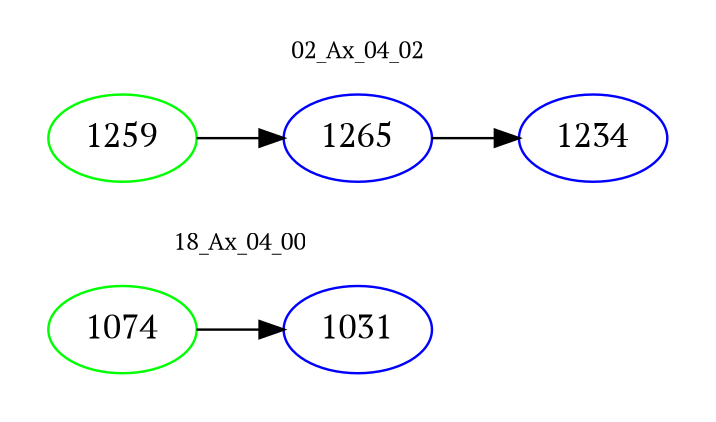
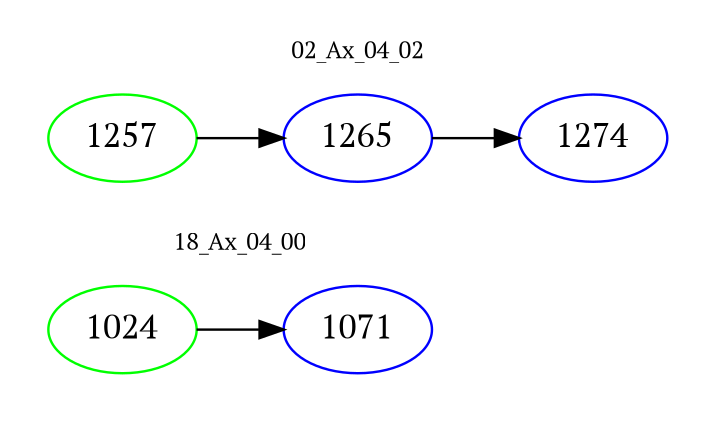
node "1259": label "1259" -> "1257"
node "1234": label "1234" -> "1274"
node "1074": label "1074" -> "1024"
node "1031": label "1031" -> "1071"
